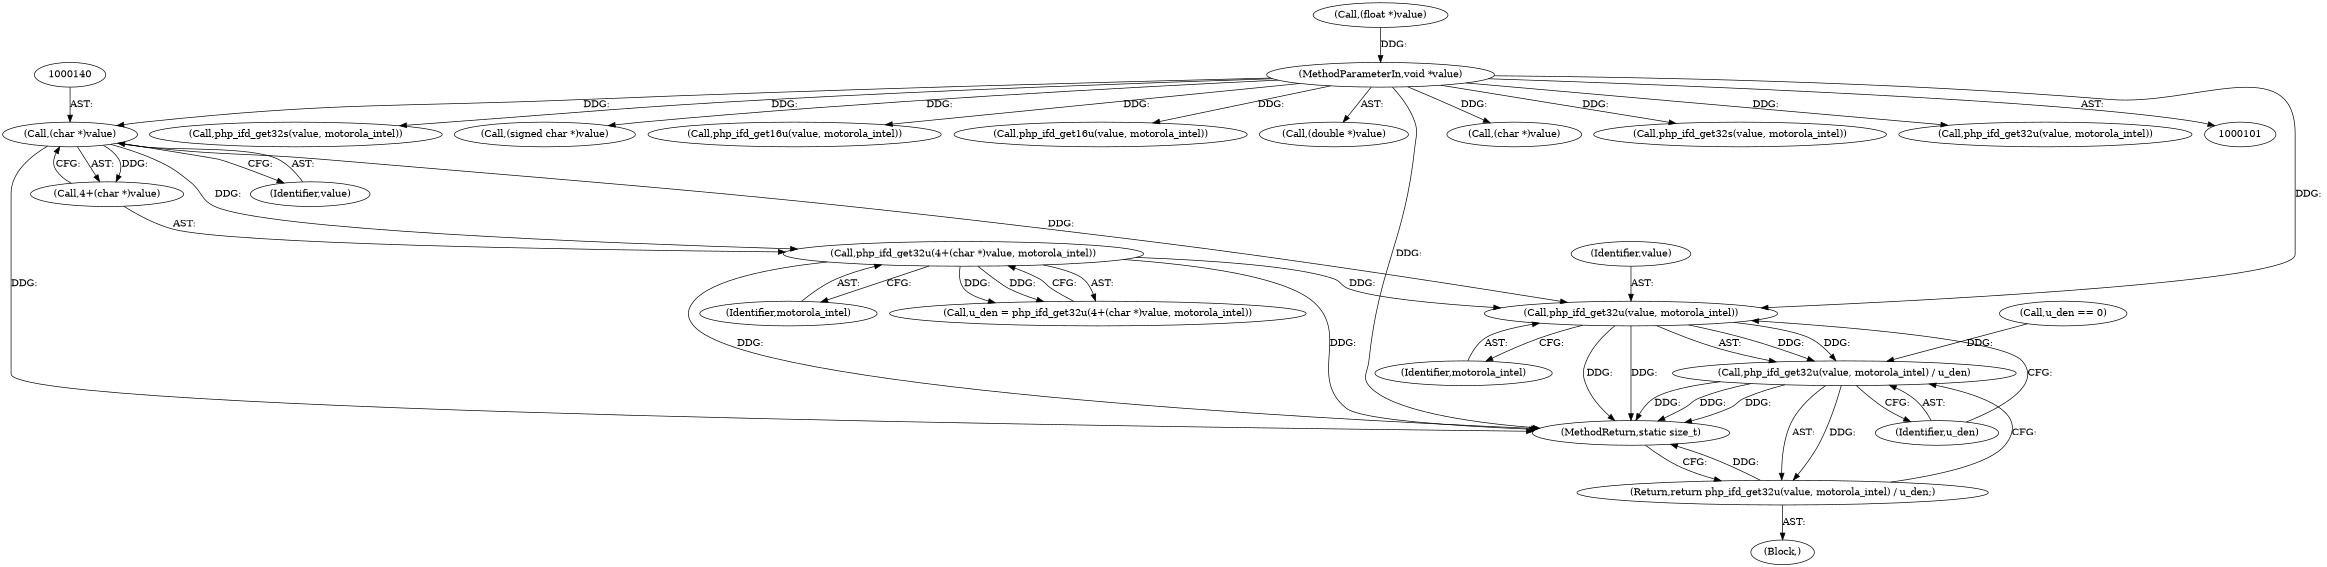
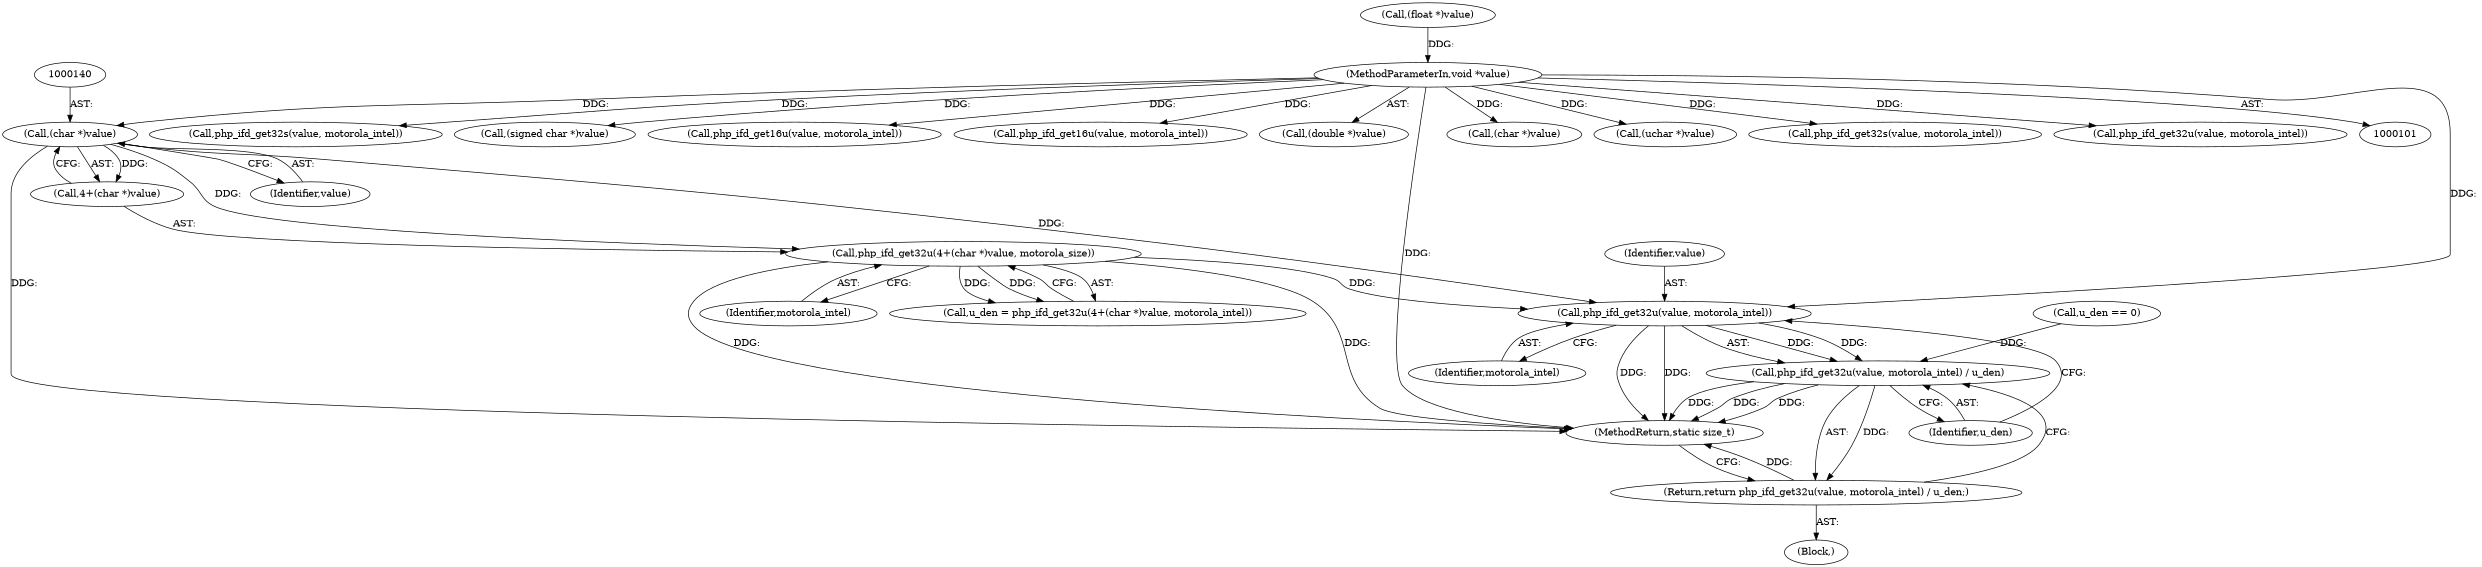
node "(Call,(uchar *)value)": added
node "(Call,php_ifd_get32u(4+(char *)value, motorola_intel))": label "(Call,php_ifd_get32u(4+(char *)value, motorola_intel))" -> "(Call,php_ifd_get32u(4+(char *)value, motorola_size))"
